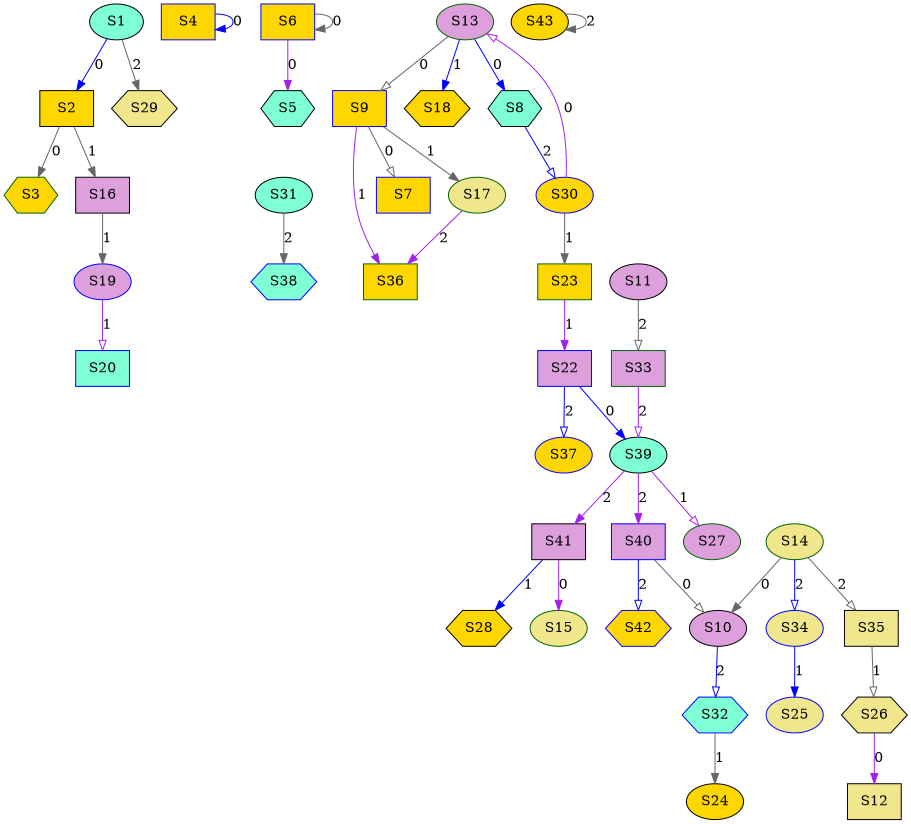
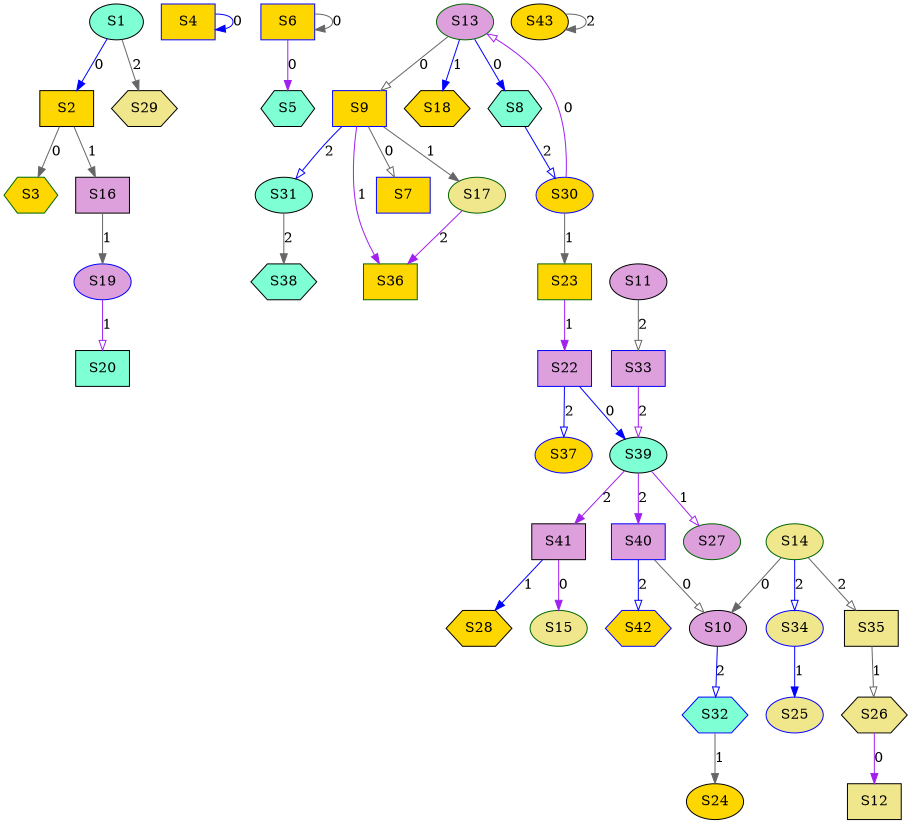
edge "S9" -> "S31": added, label "2"
node "S38": color blue -> black
node "S20": color blue -> black
node "S33": color darkgreen -> blue
